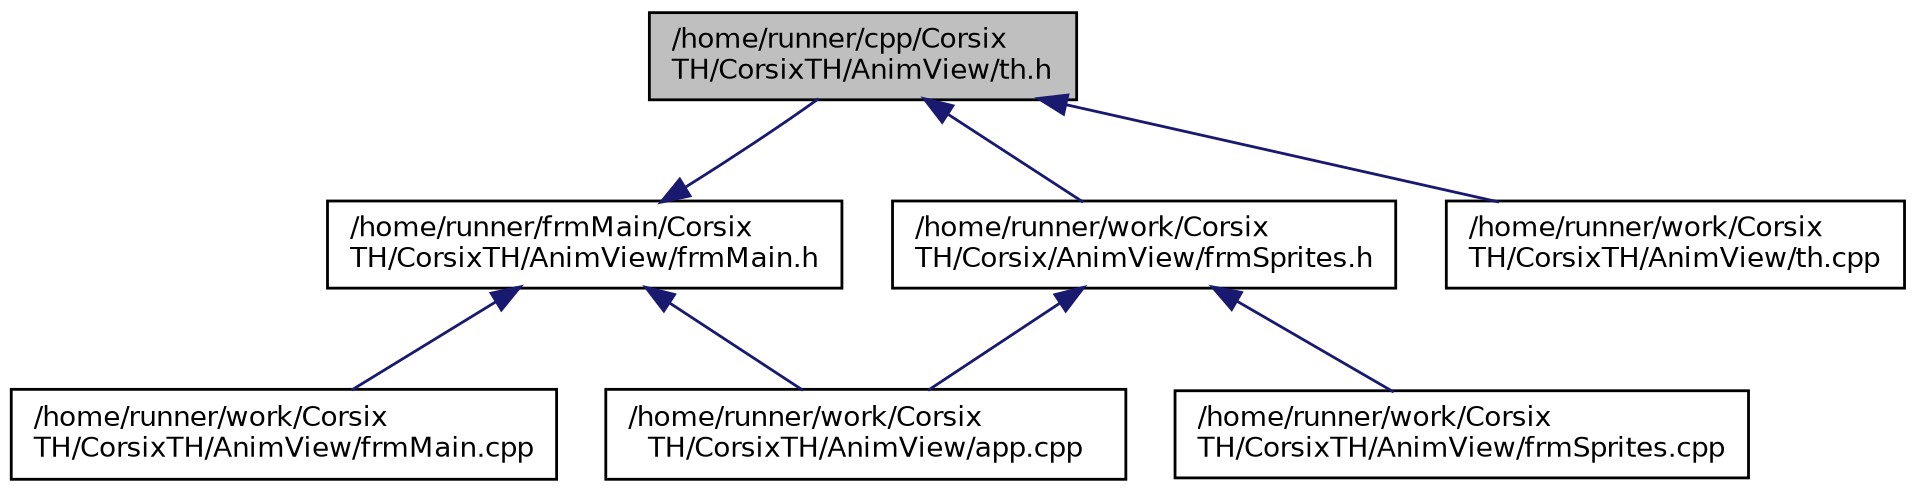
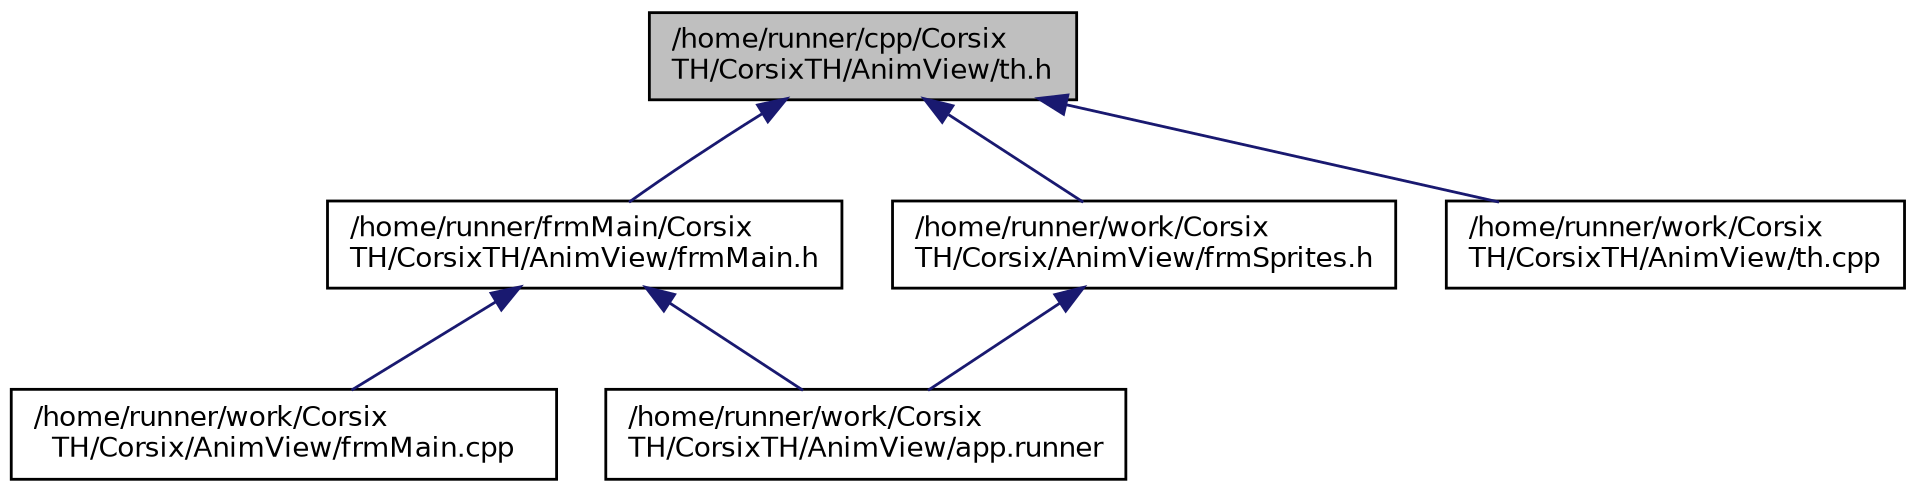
edge "/home/runner/cpp/Corsix TH/CorsixTH/AnimView/th.h" -> "/home/runner/frmMain/Corsix TH/CorsixTH/AnimView/frmMain.h": reversed
node "/home/runner/work/Corsix TH/CorsixTH/AnimView/frmMain.cpp": label "/home/runner/work/Corsix TH/CorsixTH/AnimView/frmMain.cpp" -> "/home/runner/work/Corsix TH/Corsix/AnimView/frmMain.cpp"
node "/home/runner/work/Corsix TH/CorsixTH/AnimView/app.cpp": label "/home/runner/work/Corsix TH/CorsixTH/AnimView/app.cpp" -> "/home/runner/work/Corsix TH/CorsixTH/AnimView/app.runner"
node "/home/runner/work/Corsix TH/CorsixTH/AnimView/frmSprites.cpp": removed
